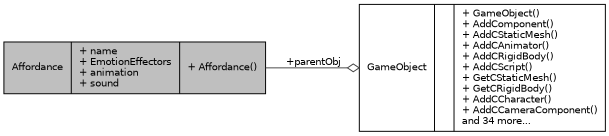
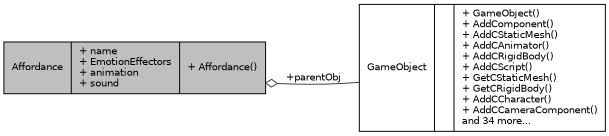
edge "Affordance" -> "GameObject": reversed
